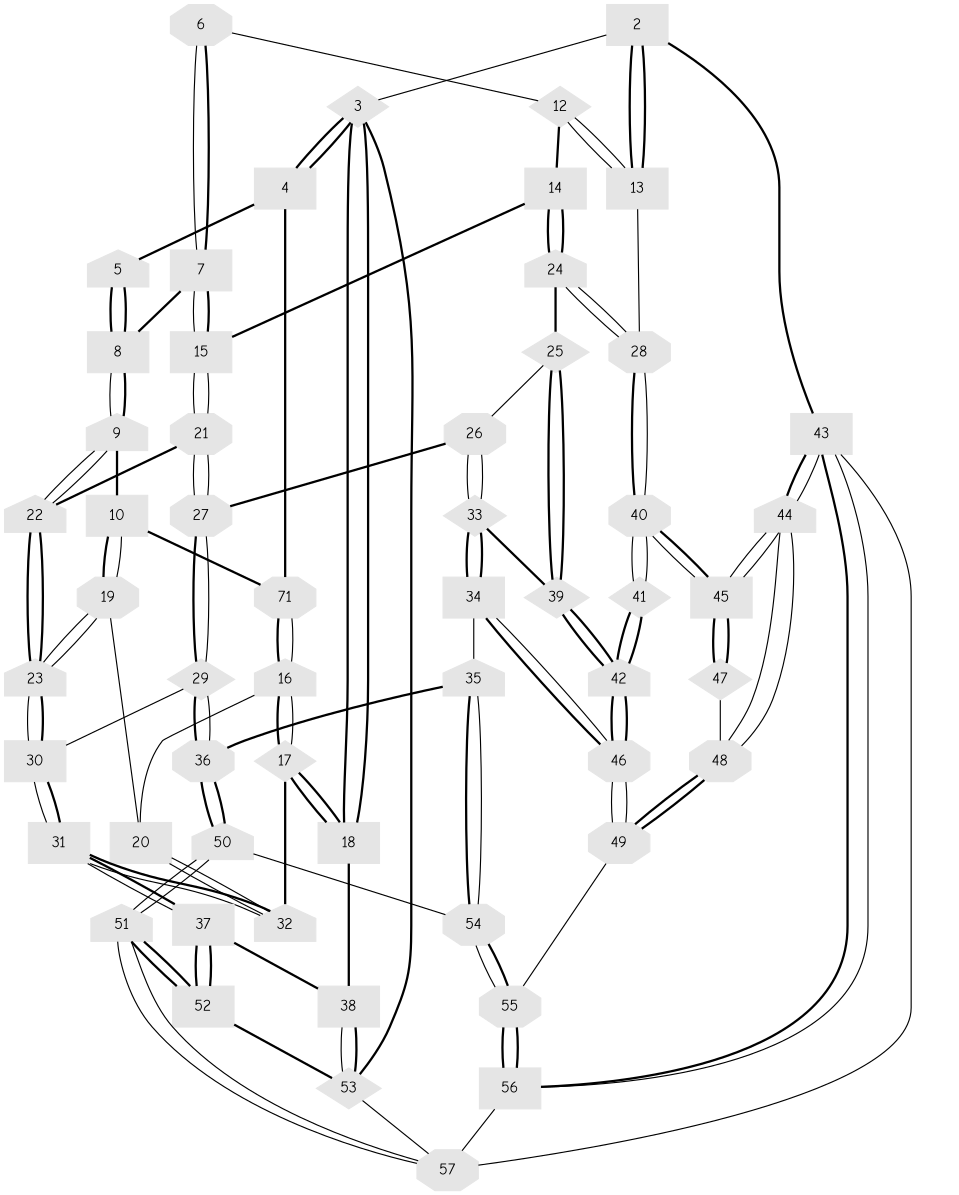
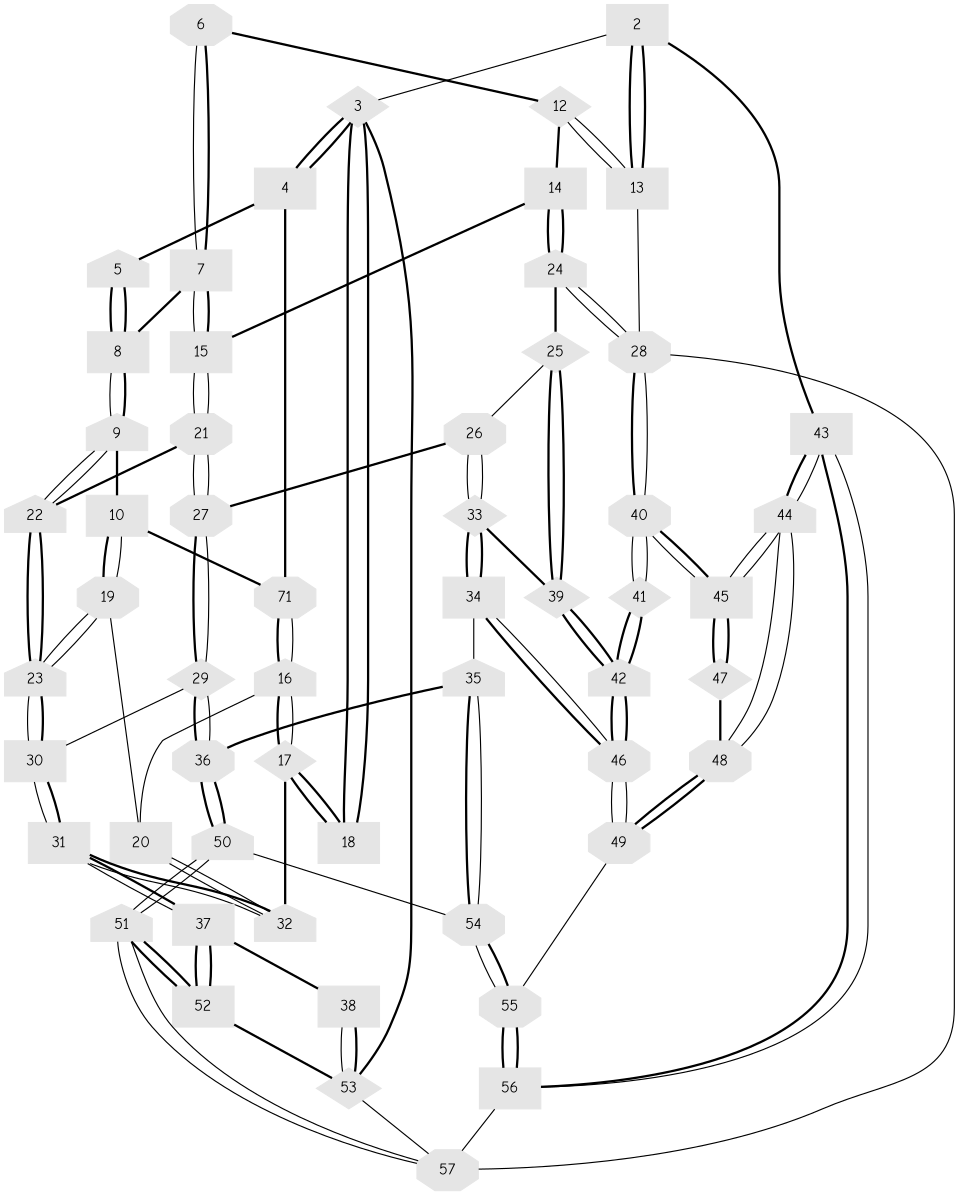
edge "6" -- "12": style solid -> bold
edge "47" -- "48": style solid -> bold
edge "18" -- "38": removed
edge "43" -- "57": now "28" -- "57"
